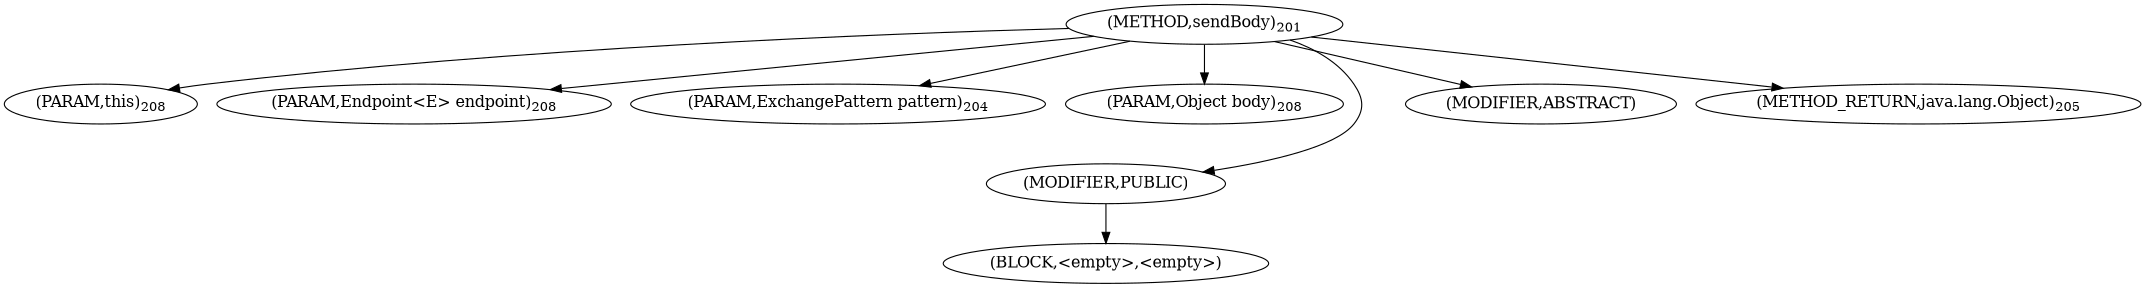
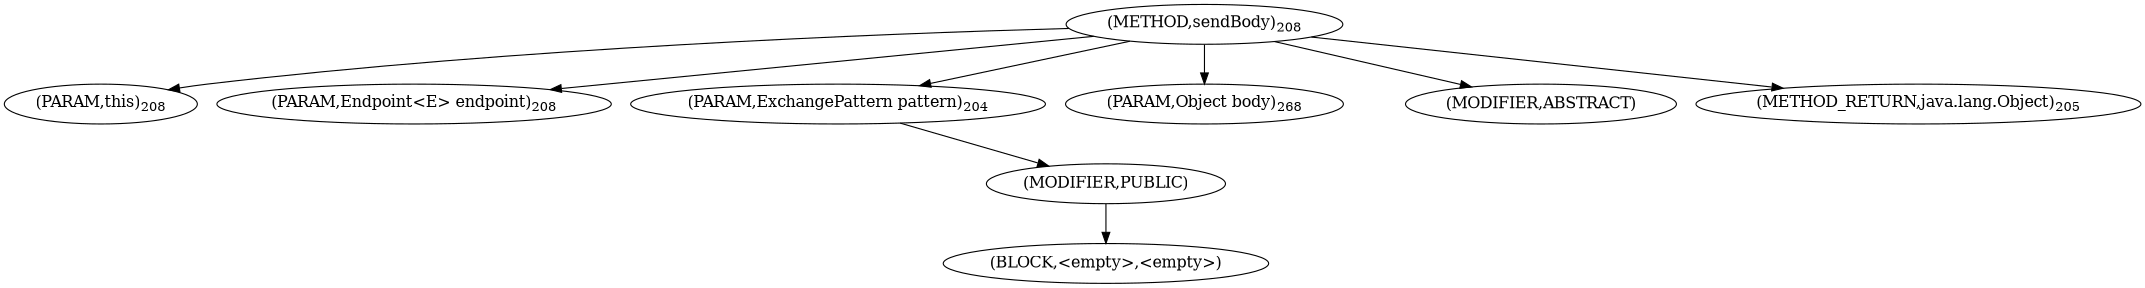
node "(METHOD,sendBody)": text "201" -> "208"
node "(PARAM,Object body)": text "208" -> "268"
edge "(METHOD,sendBody)" -> "(MODIFIER,PUBLIC)": now "(PARAM,ExchangePattern pattern)" -> "(MODIFIER,PUBLIC)"
